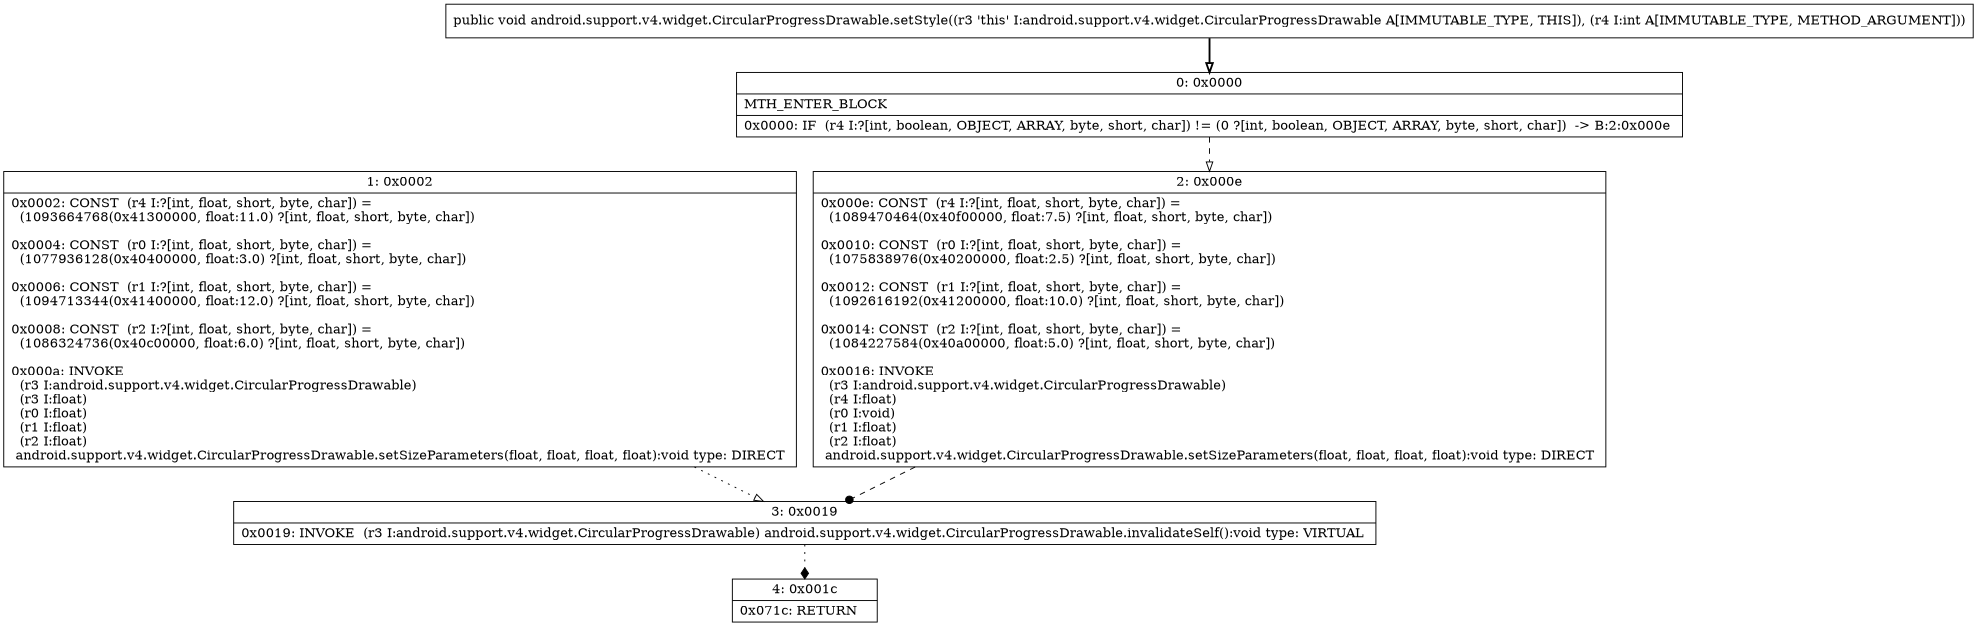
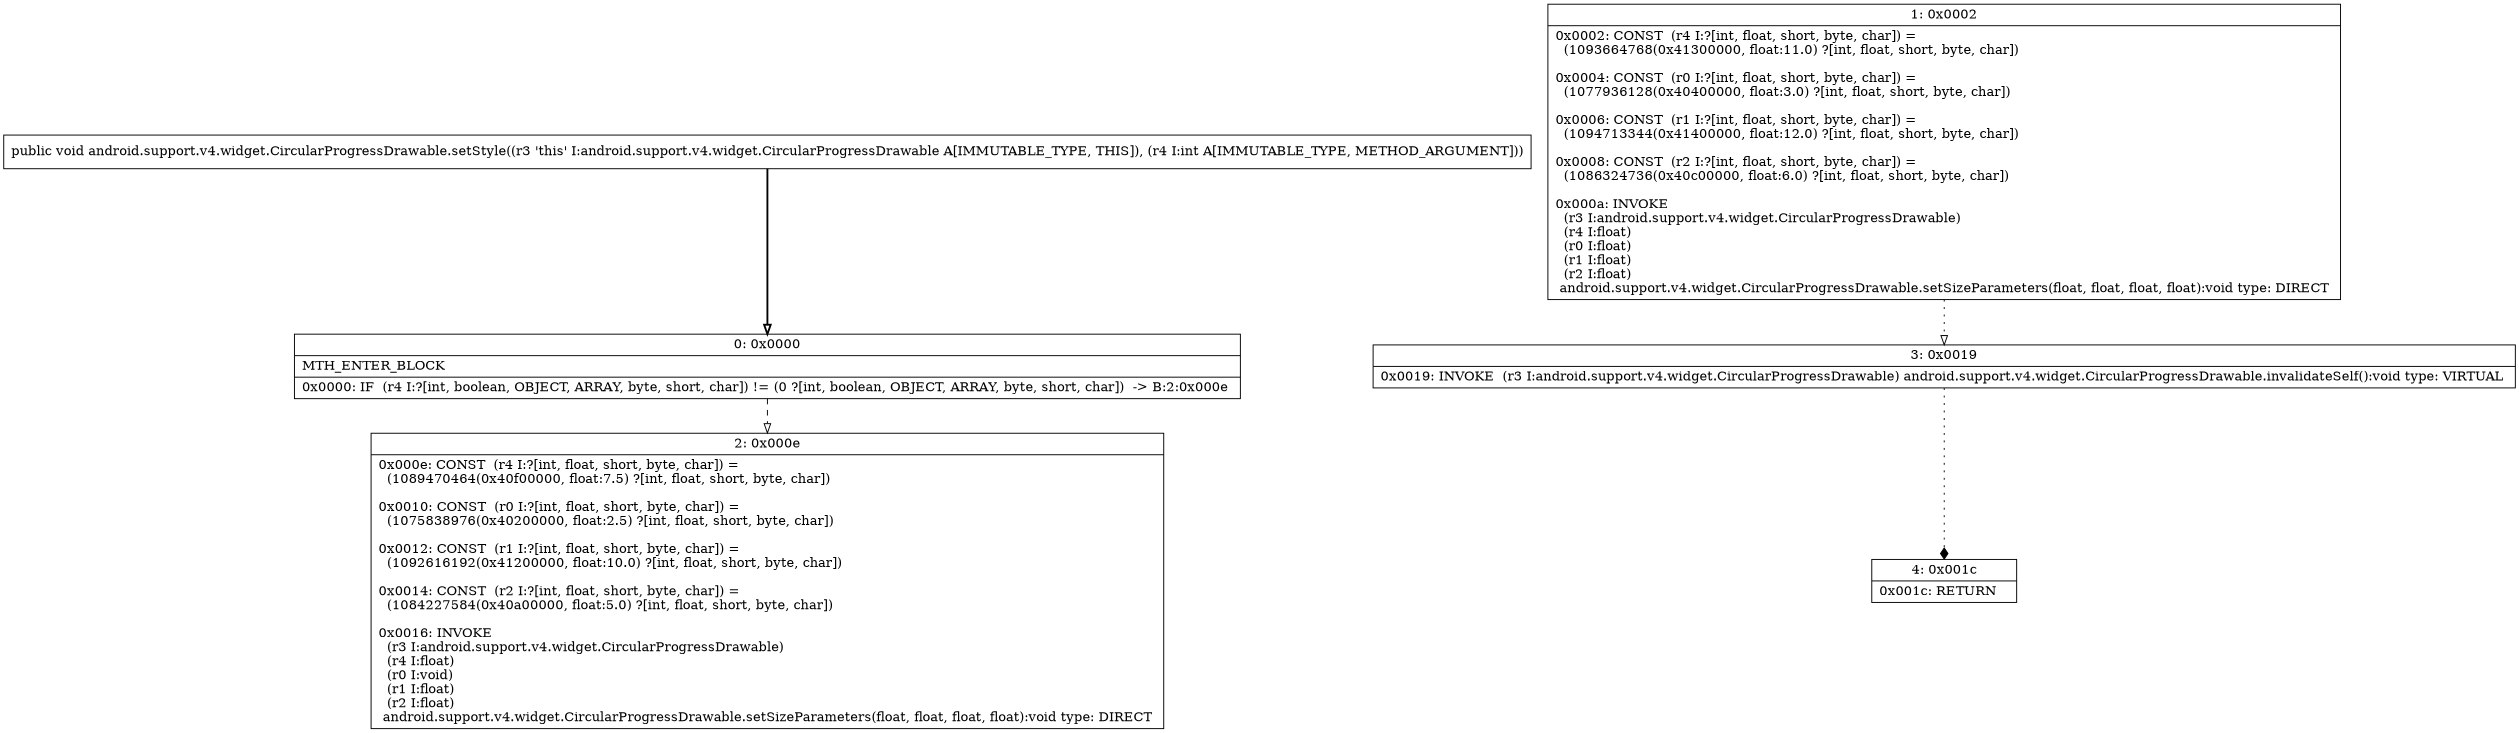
node "1: 0x0002": text "(r3 I:float)" -> "(r4 I:float)"
edge "2: 0x000e" -> "3: 0x0019": removed
node "4: 0x001c": text "0x071c: RETURN" -> "0x001c: RETURN"
